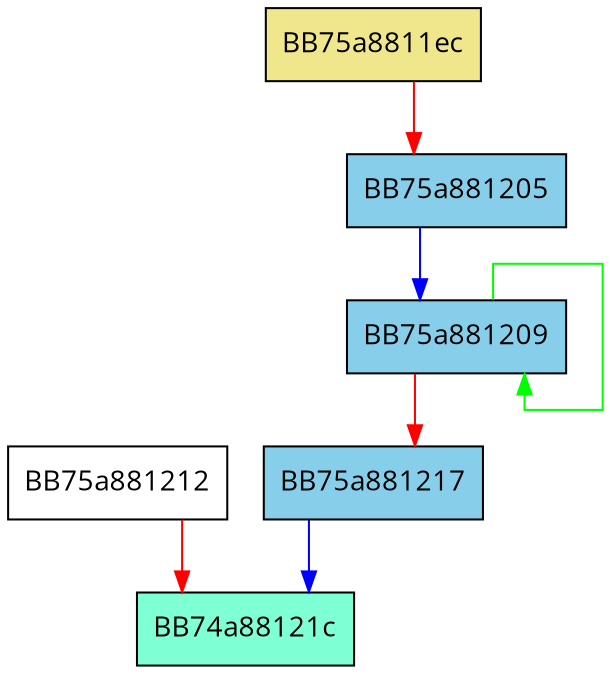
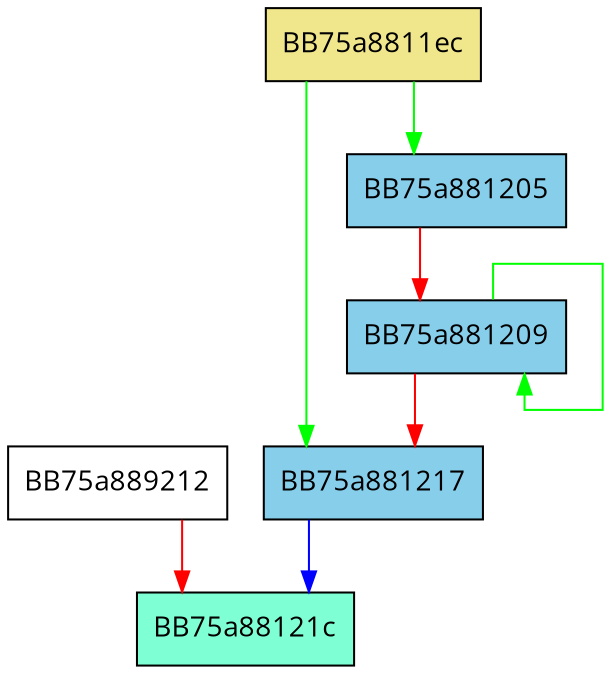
edge "BB75a8811ec" -> "BB75a881205": color red -> green
edge "BB75a881205" -> "BB75a881209": color blue -> red
edge "BB75a8811ec" -> "BB75a881217": added
node "BB75a881212": label "BB75a881212" -> "BB75a889212"
node "BB74a88121c": label "BB74a88121c" -> "BB75a88121c"
